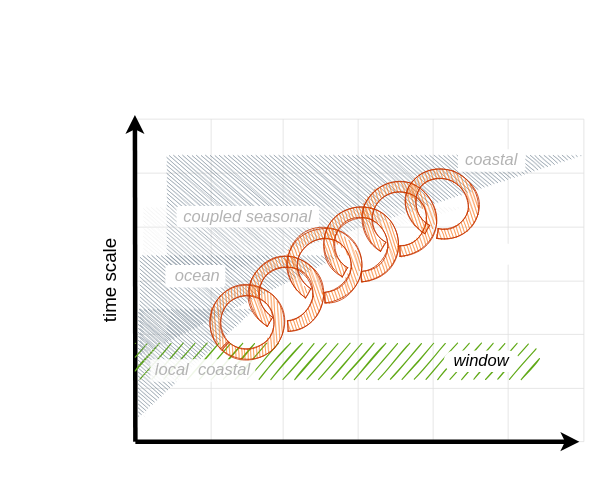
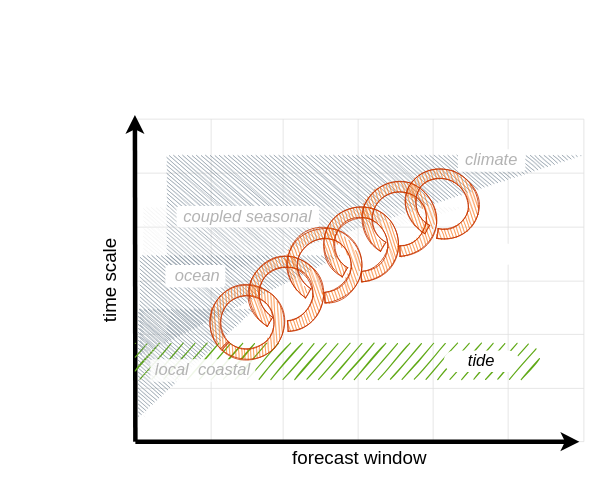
node "coastal": label "coastal" -> "climate"
node "window": label "window" -> "tide"
node "forecast window": added
